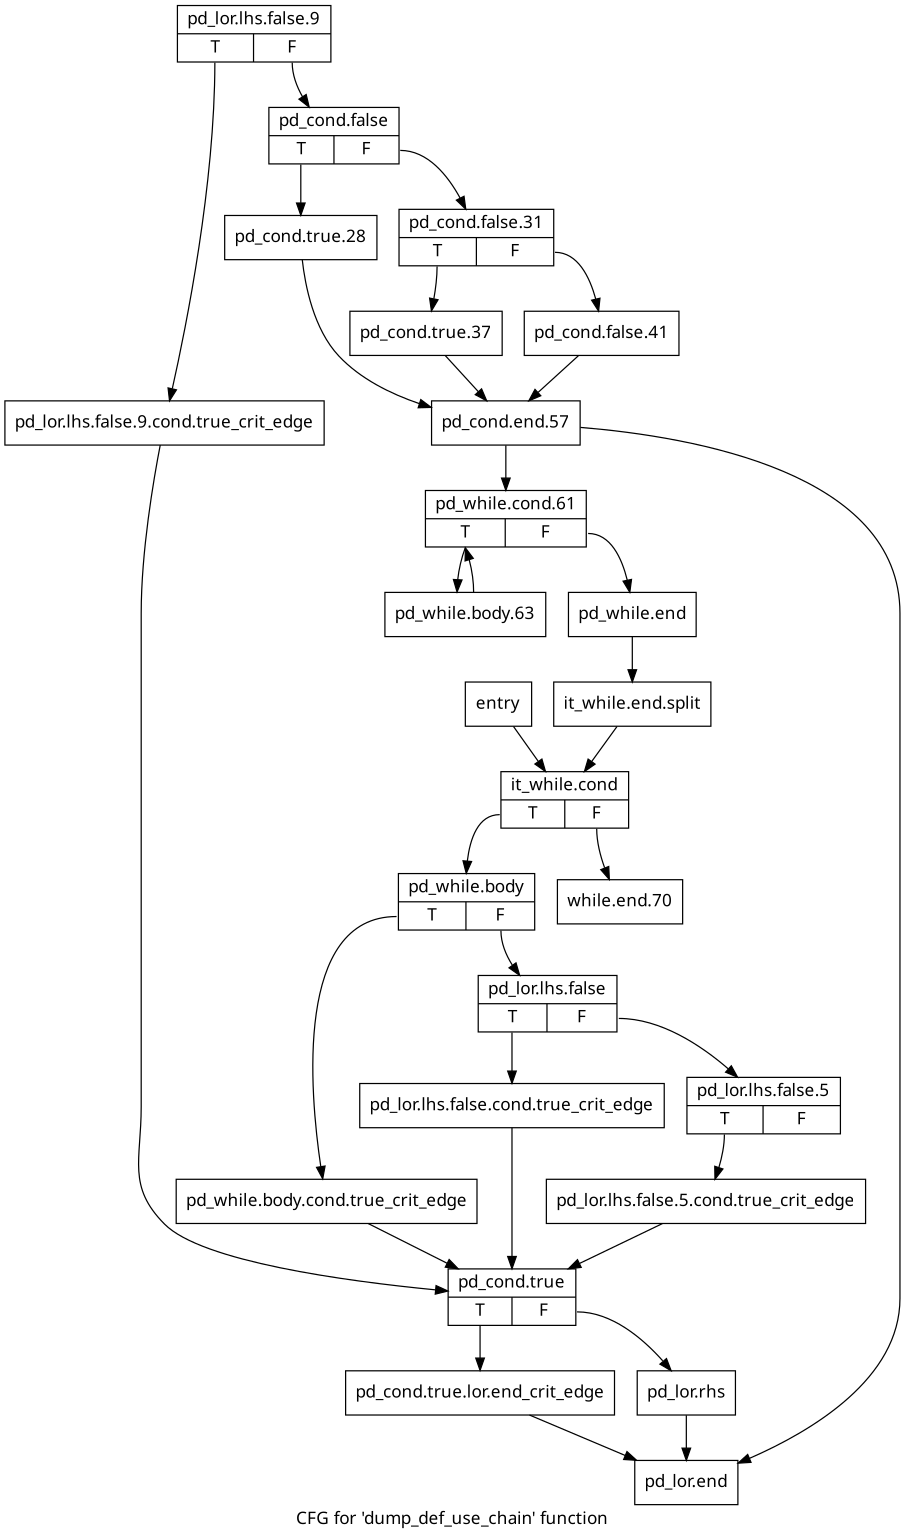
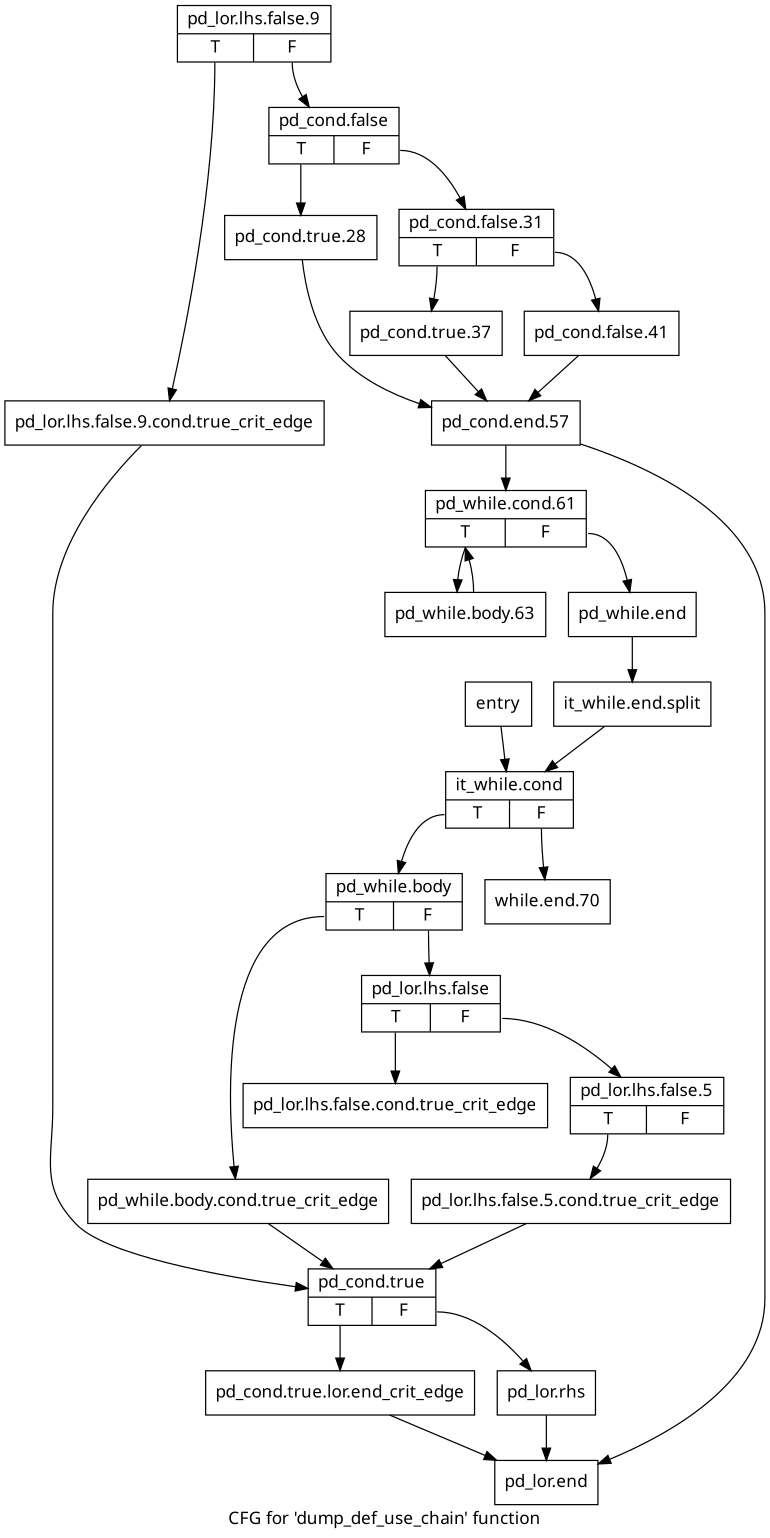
edge "pd_lor.lhs.false.cond.true_crit_edge" -> "pd_cond.true": removed
